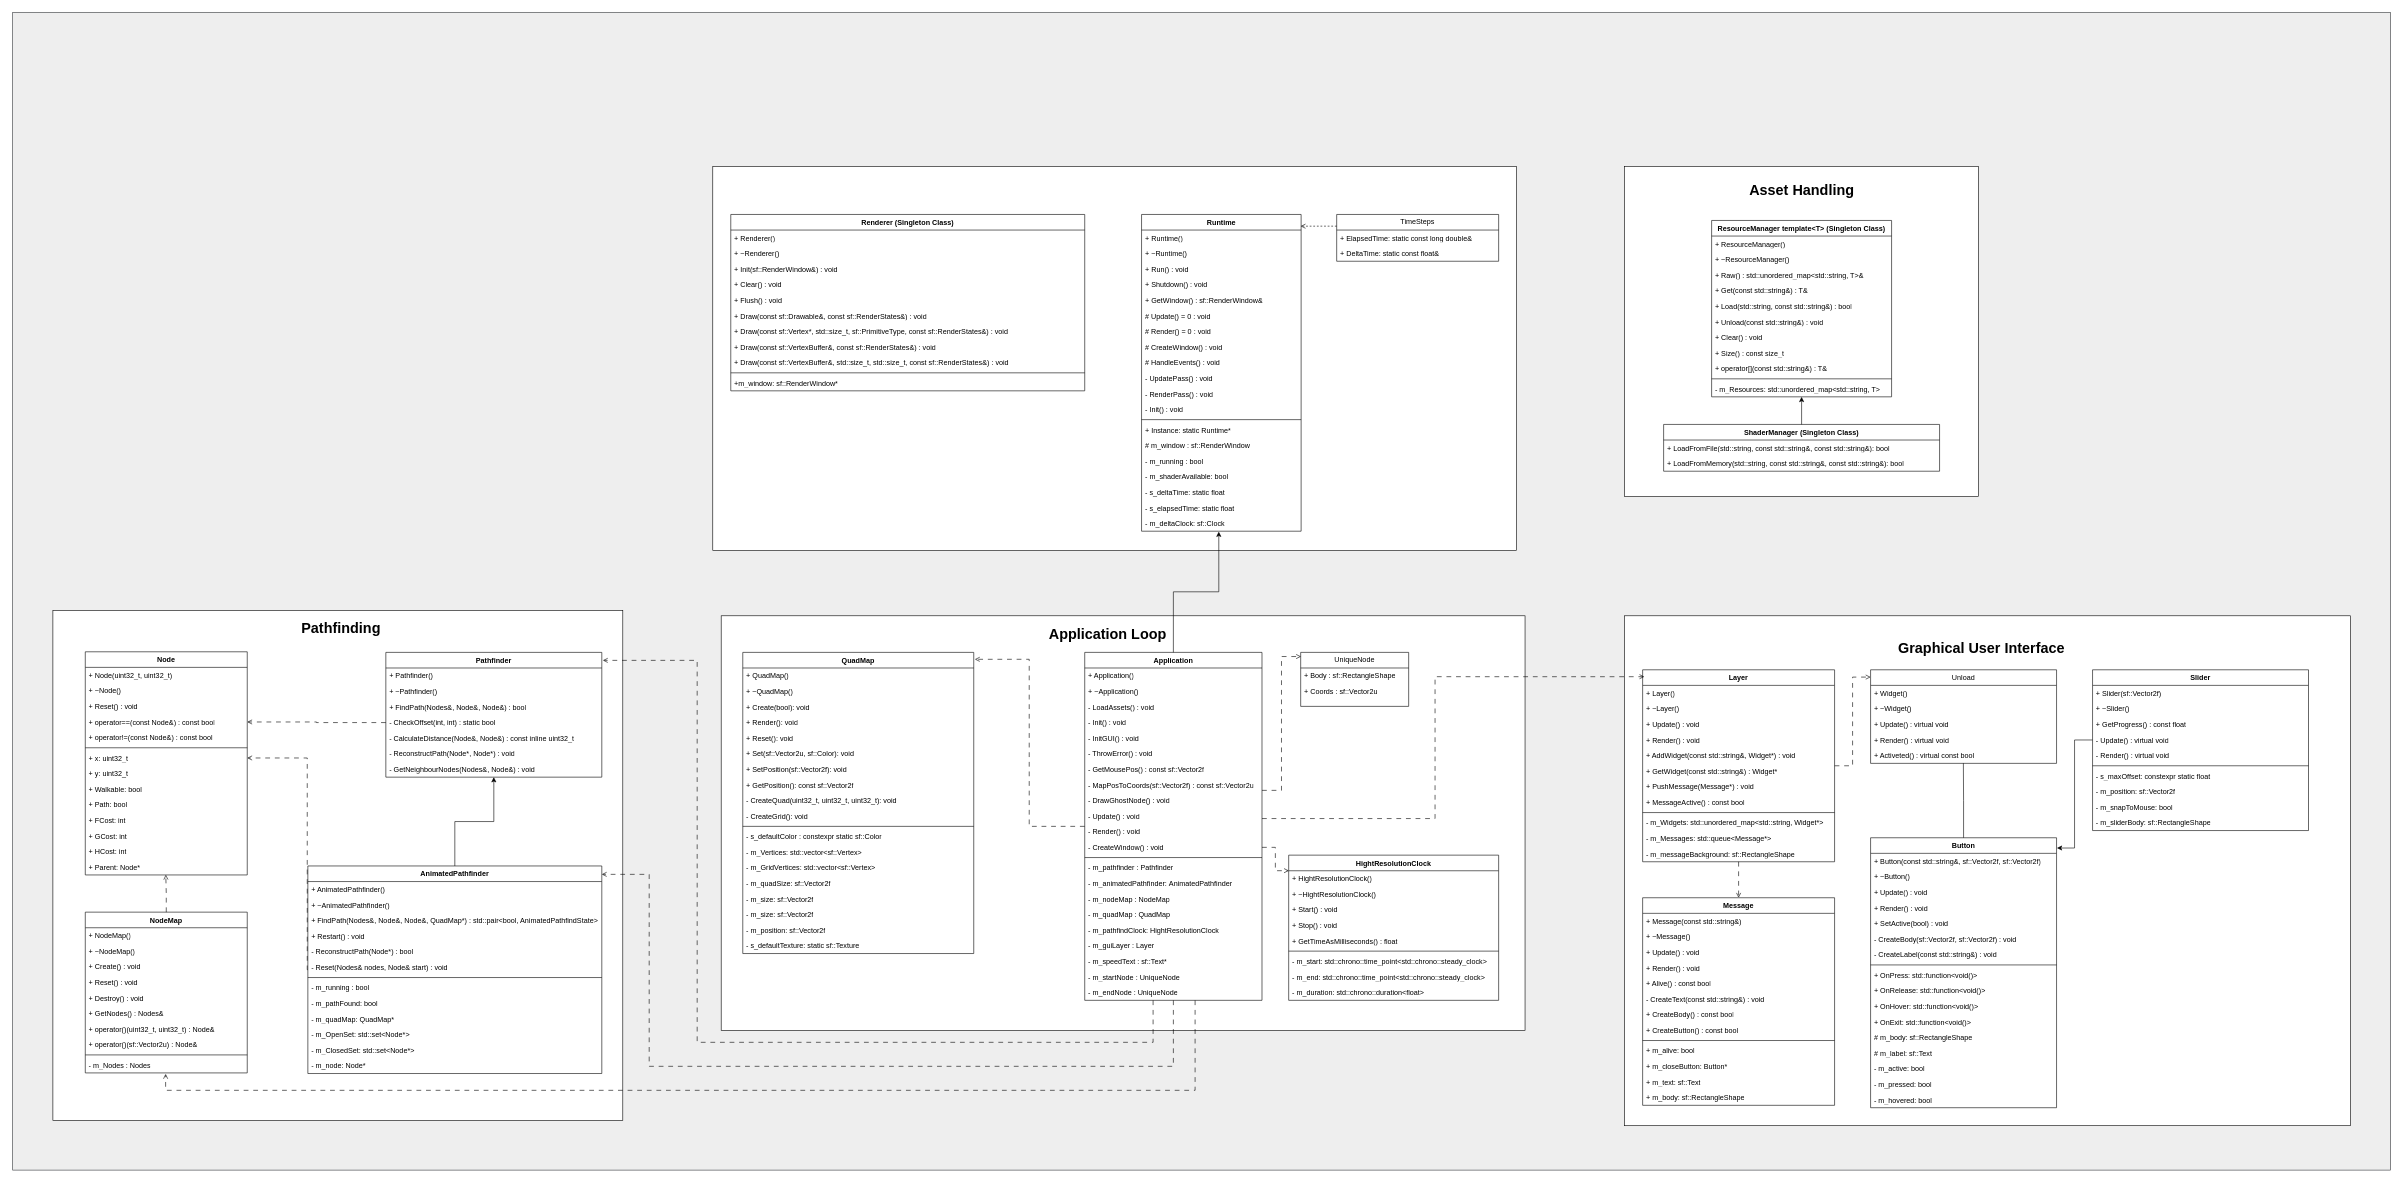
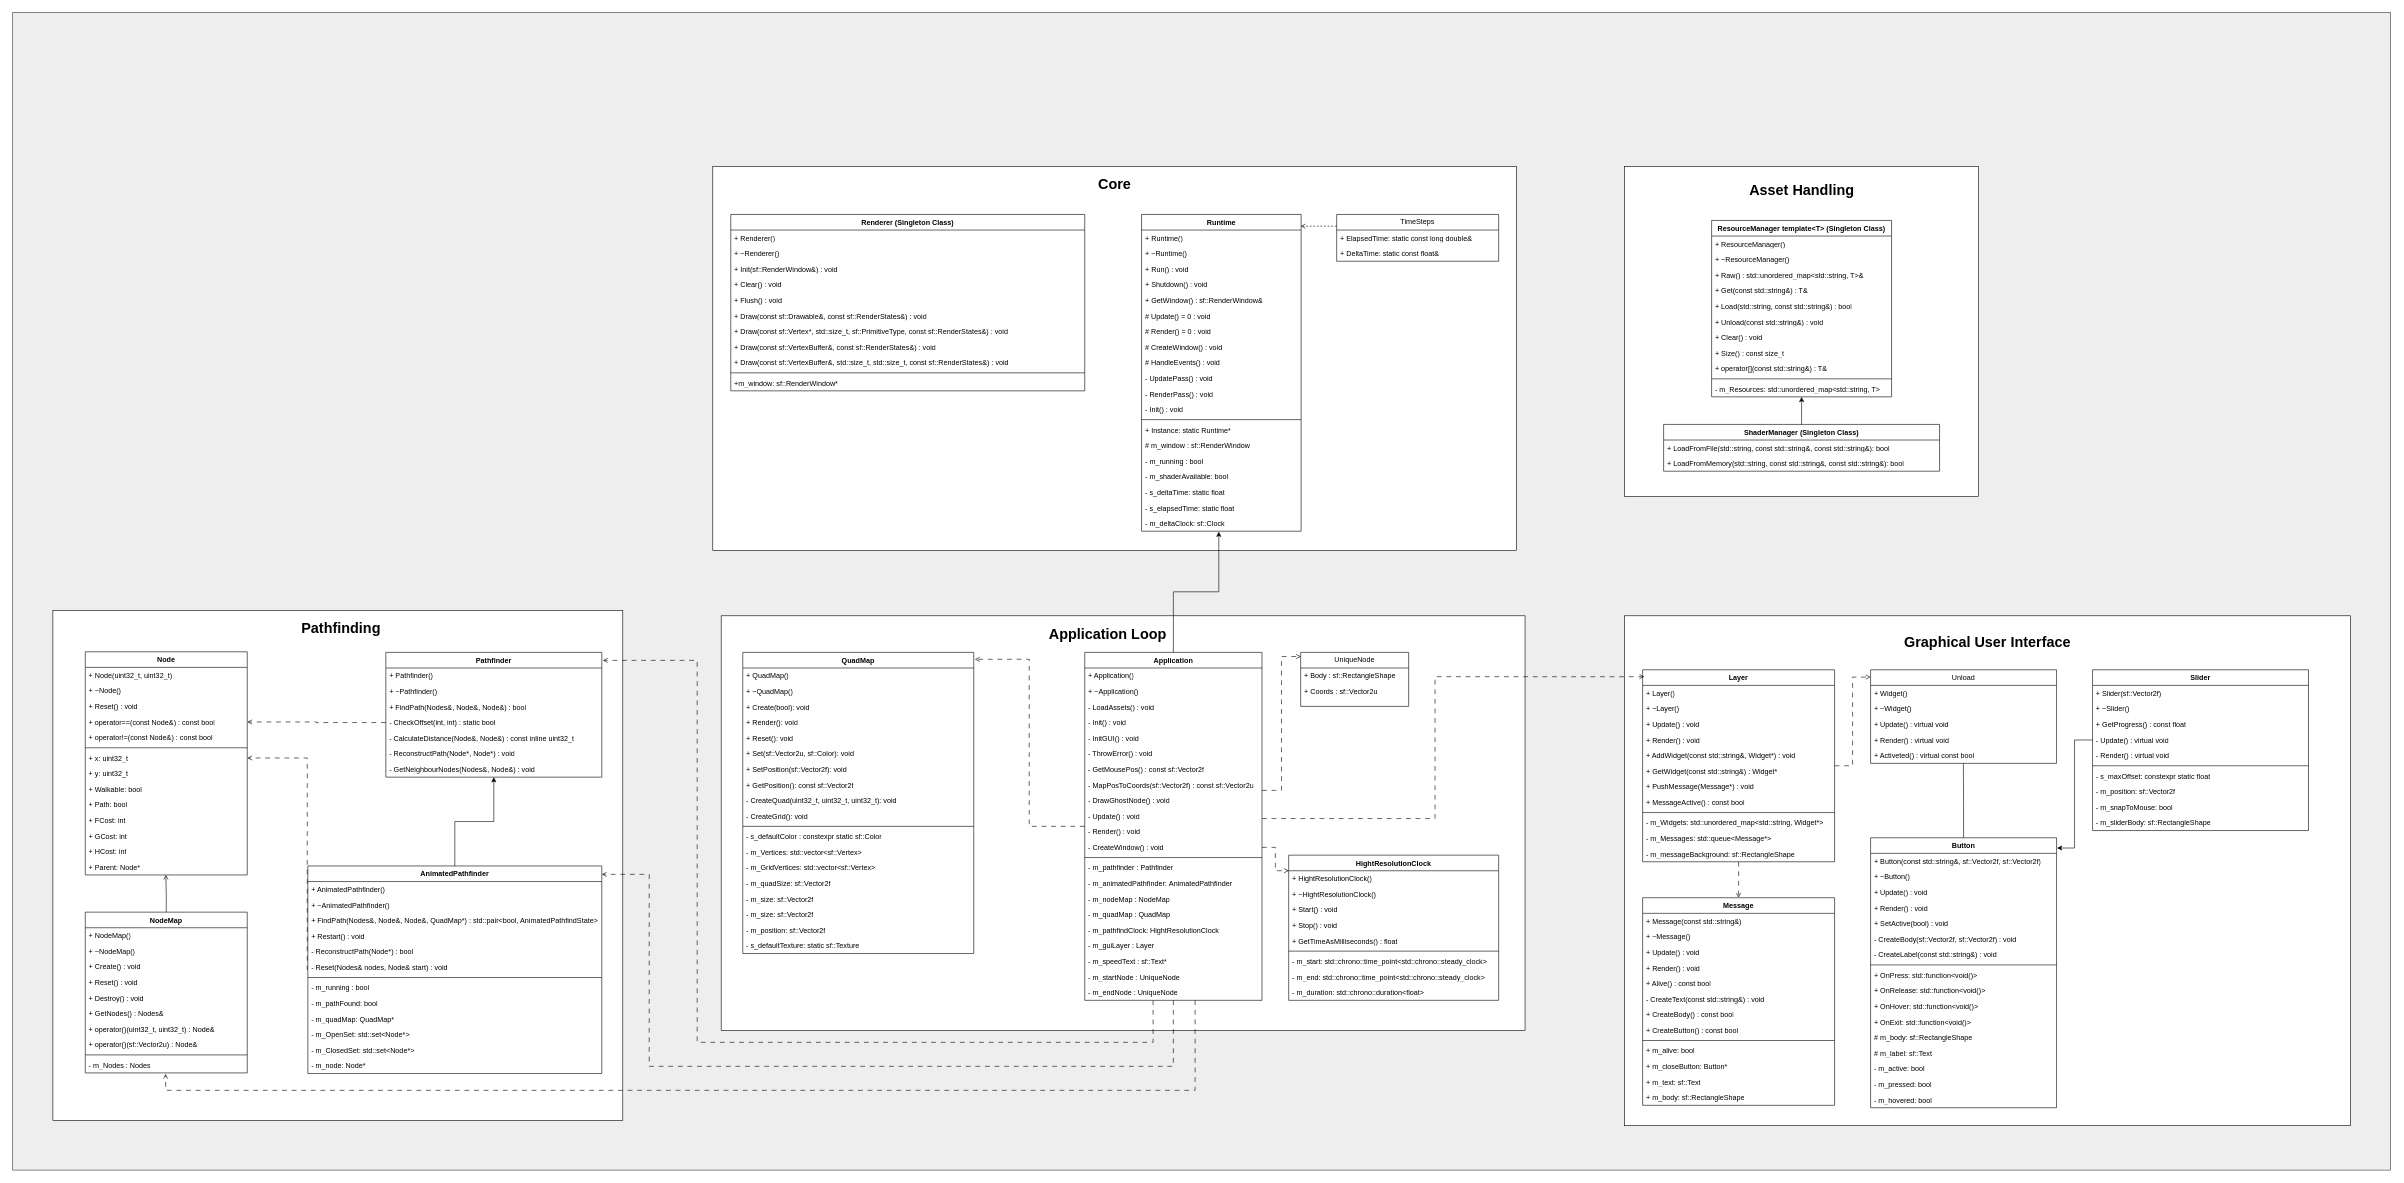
node "Core": added
node "Graphical User Interface": moved (1982, 649) -> (1988, 643)
edge "NodeMap" -> "+ Parent: Node*": style dashed -> solid
